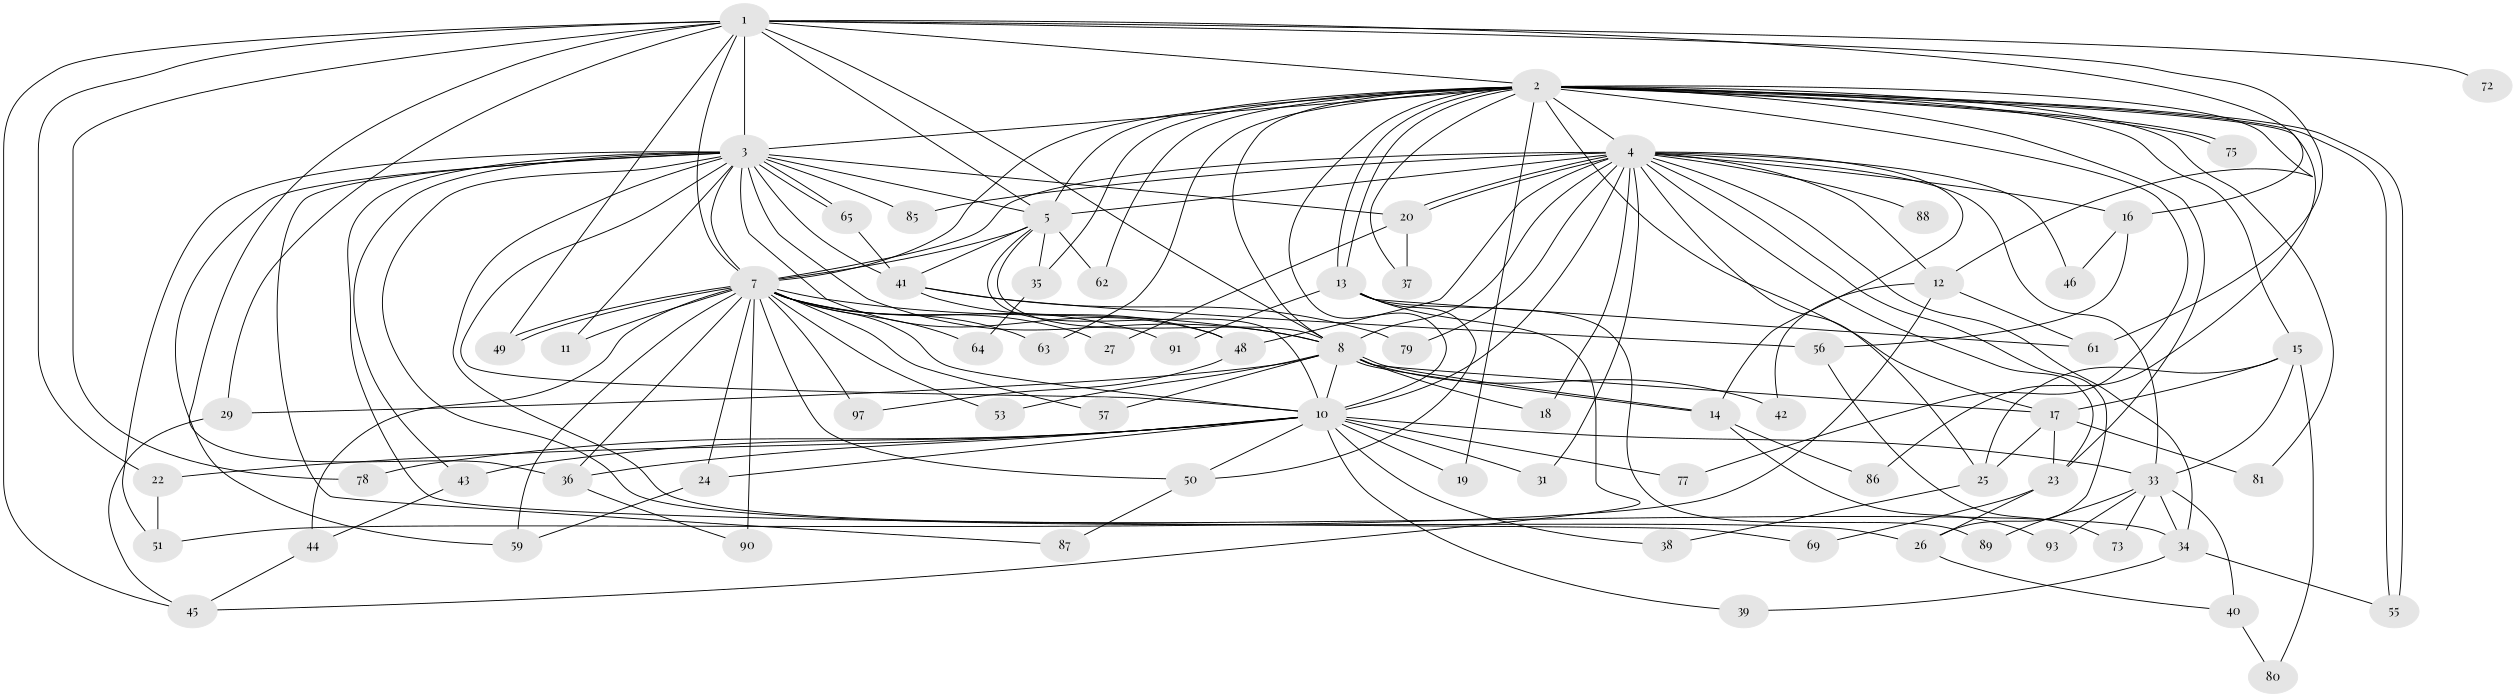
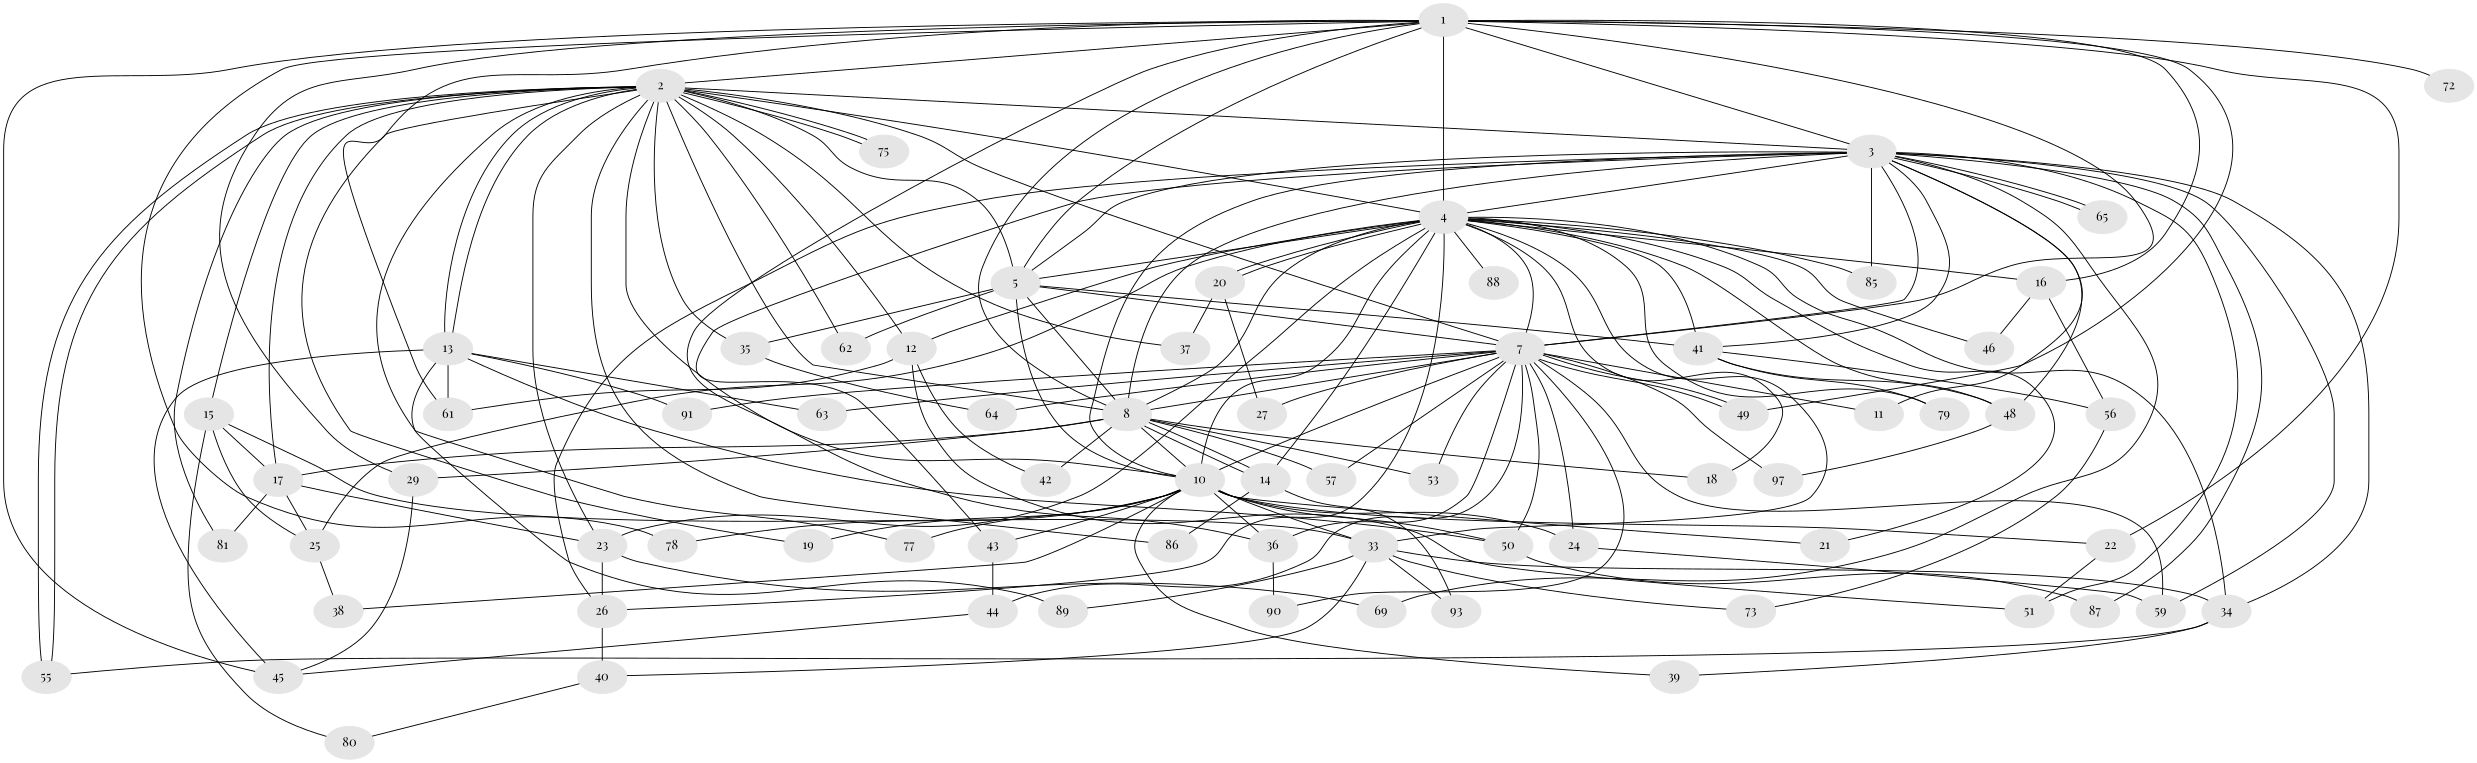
edge "1" -- "4": added
edge "2" -- "63": now "13" -- "63"
edge "3" -- "20": now "3" -- "4"
edge "65" -- "41": now "4" -- "41"
node "31": label "31" -> "21"
